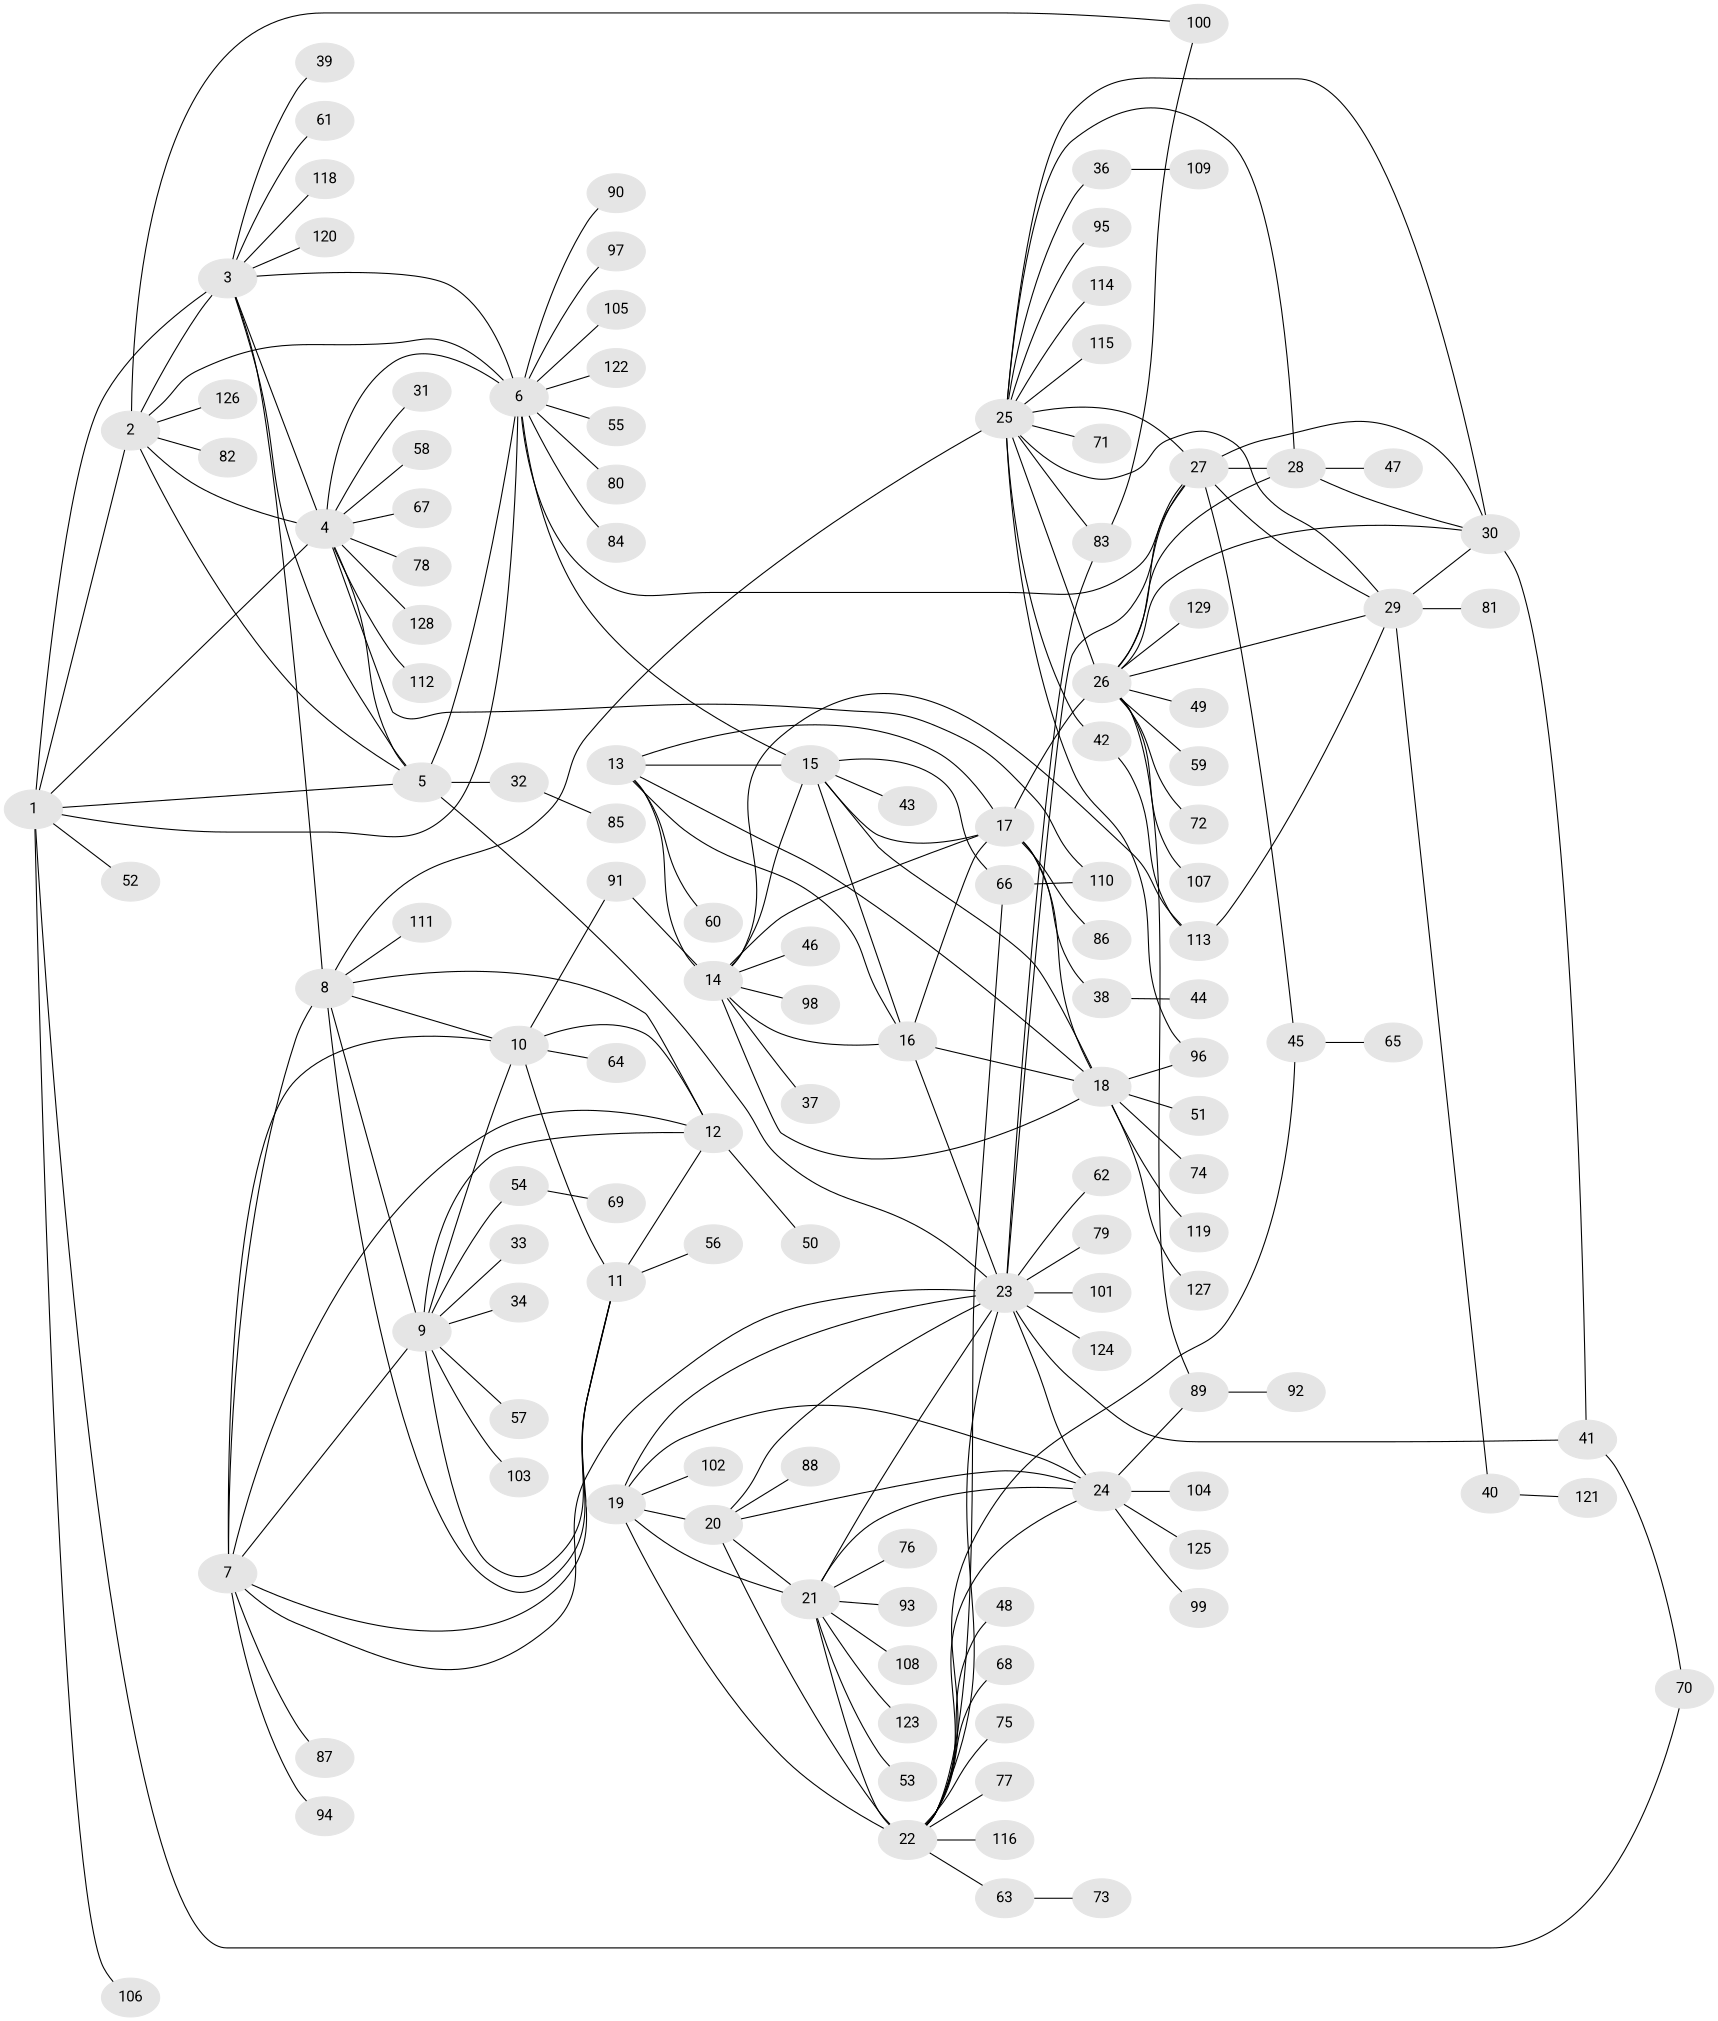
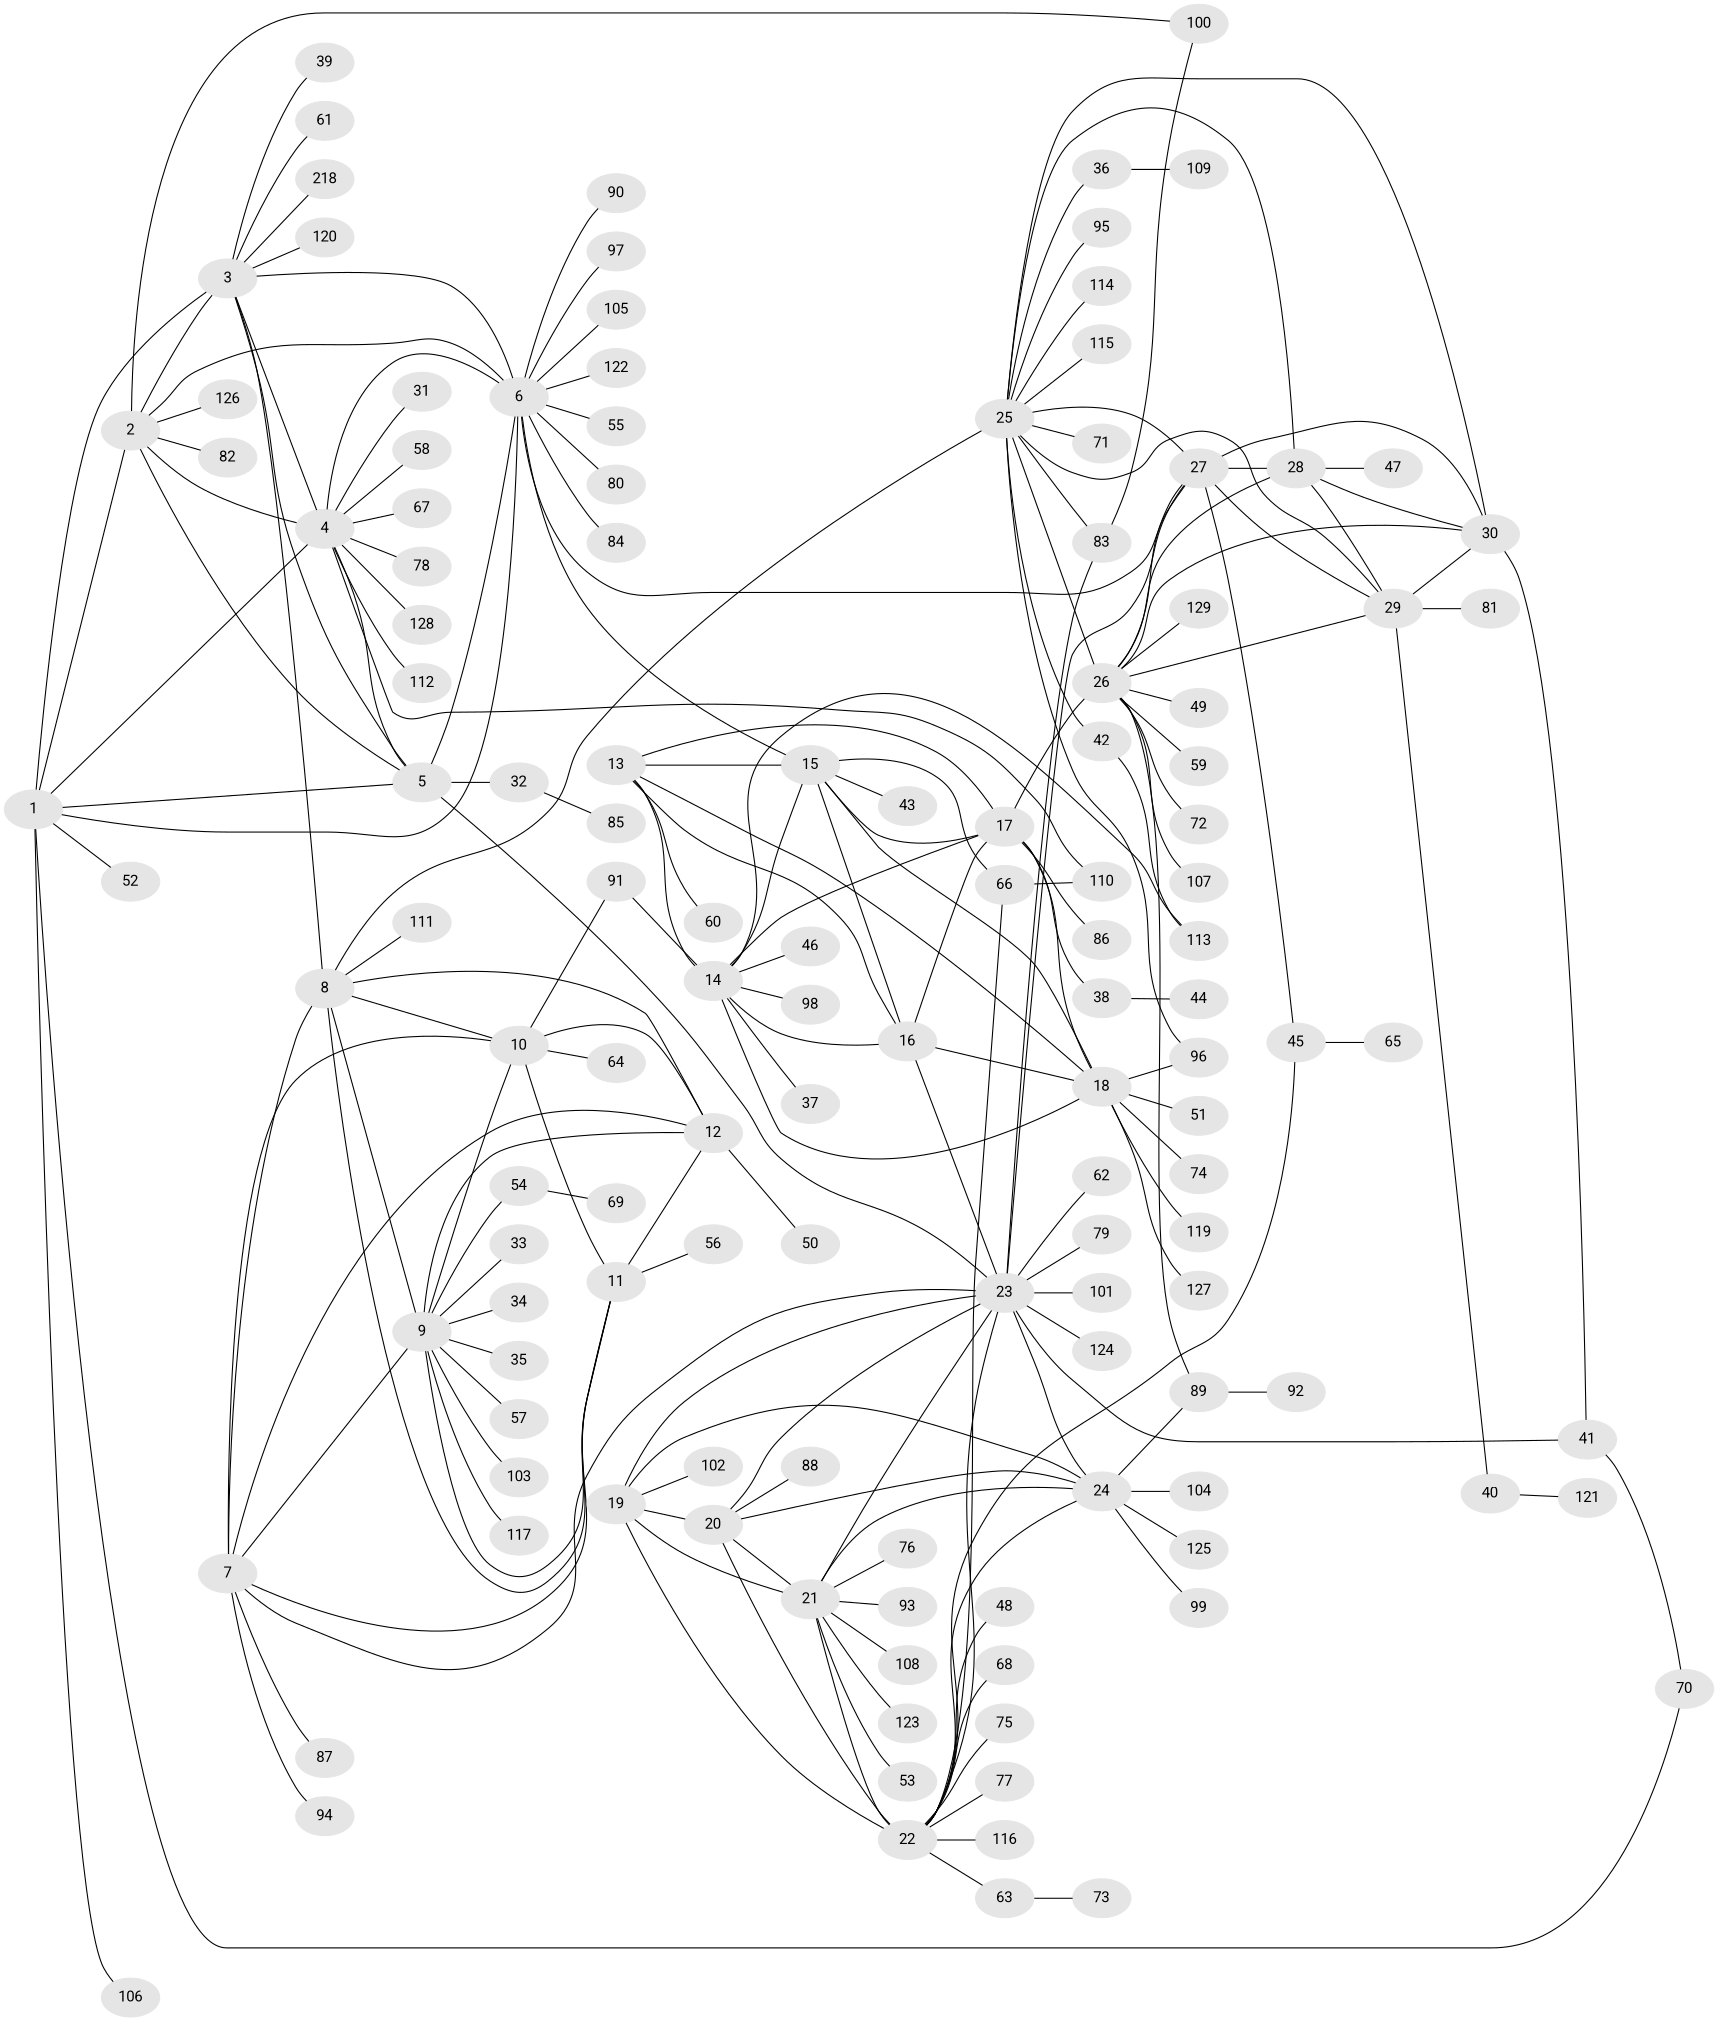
node "118": label "118" -> "218"
edge "29" -- "113": now "29" -- "28"
node "35": added
node "117": added
